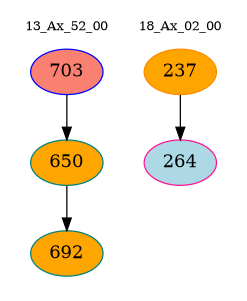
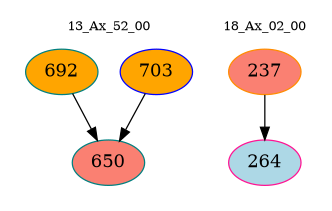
node "703": fillcolor salmon -> orange
node "237": fillcolor orange -> salmon
node "650": fillcolor orange -> salmon
edge "650" -> "692": reversed
